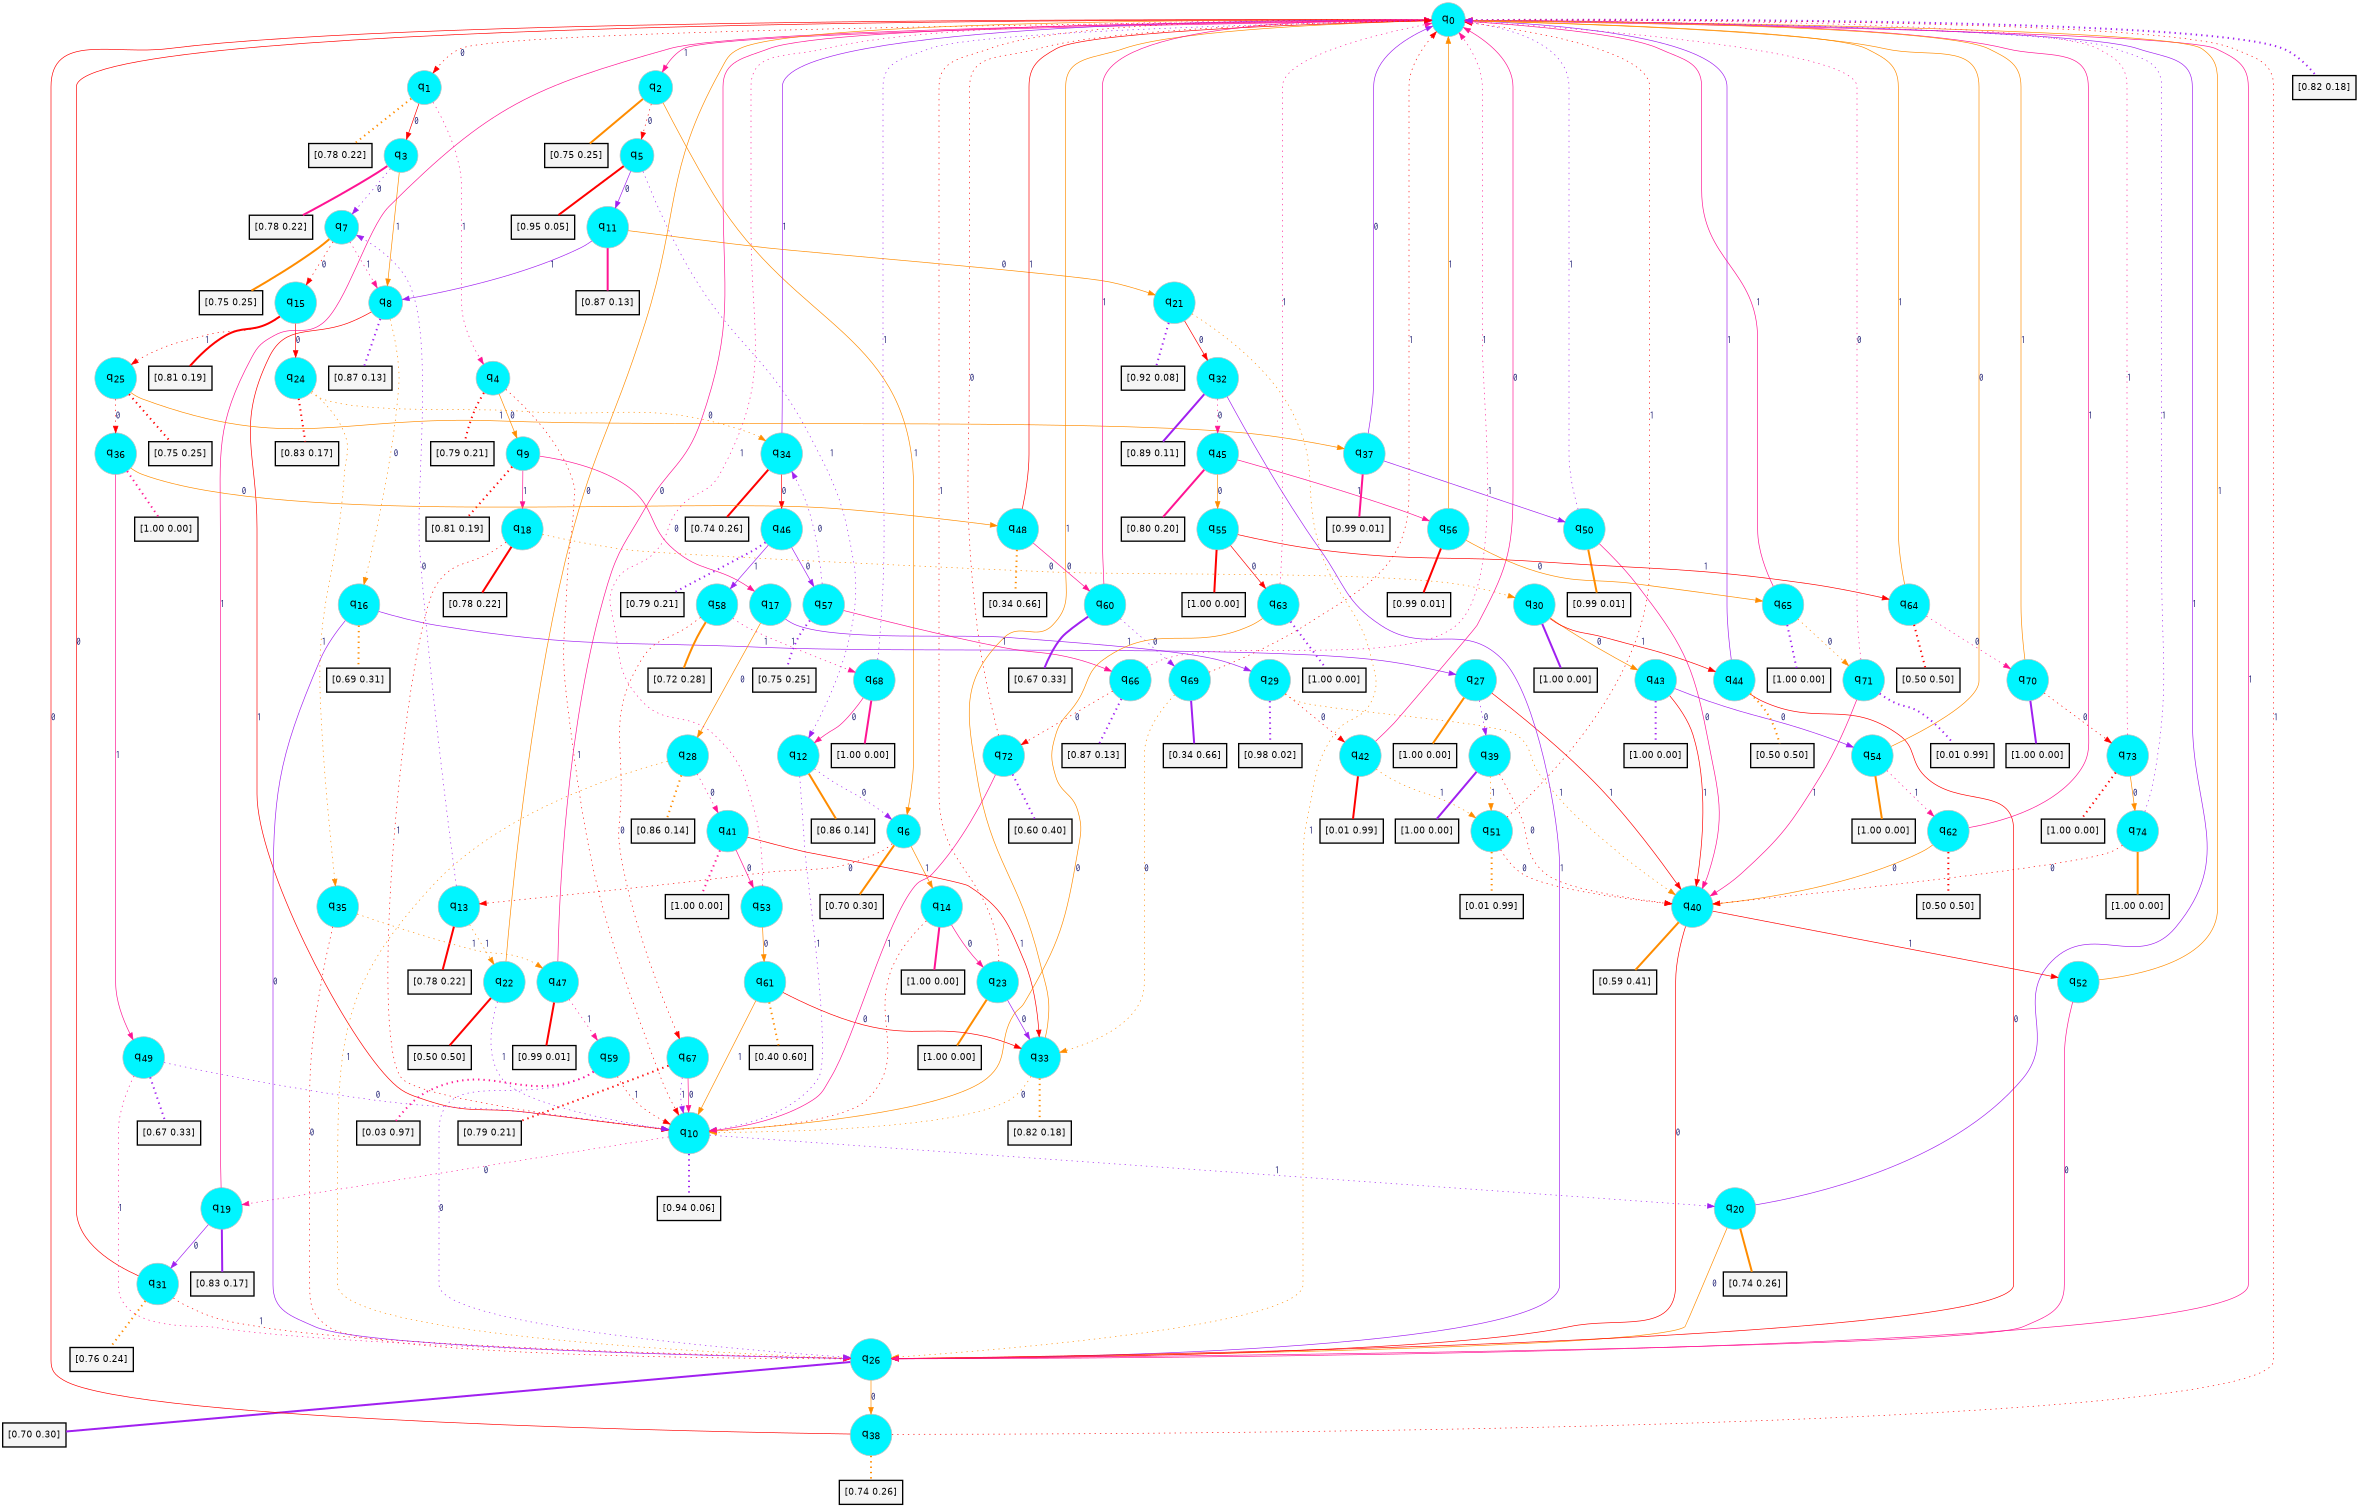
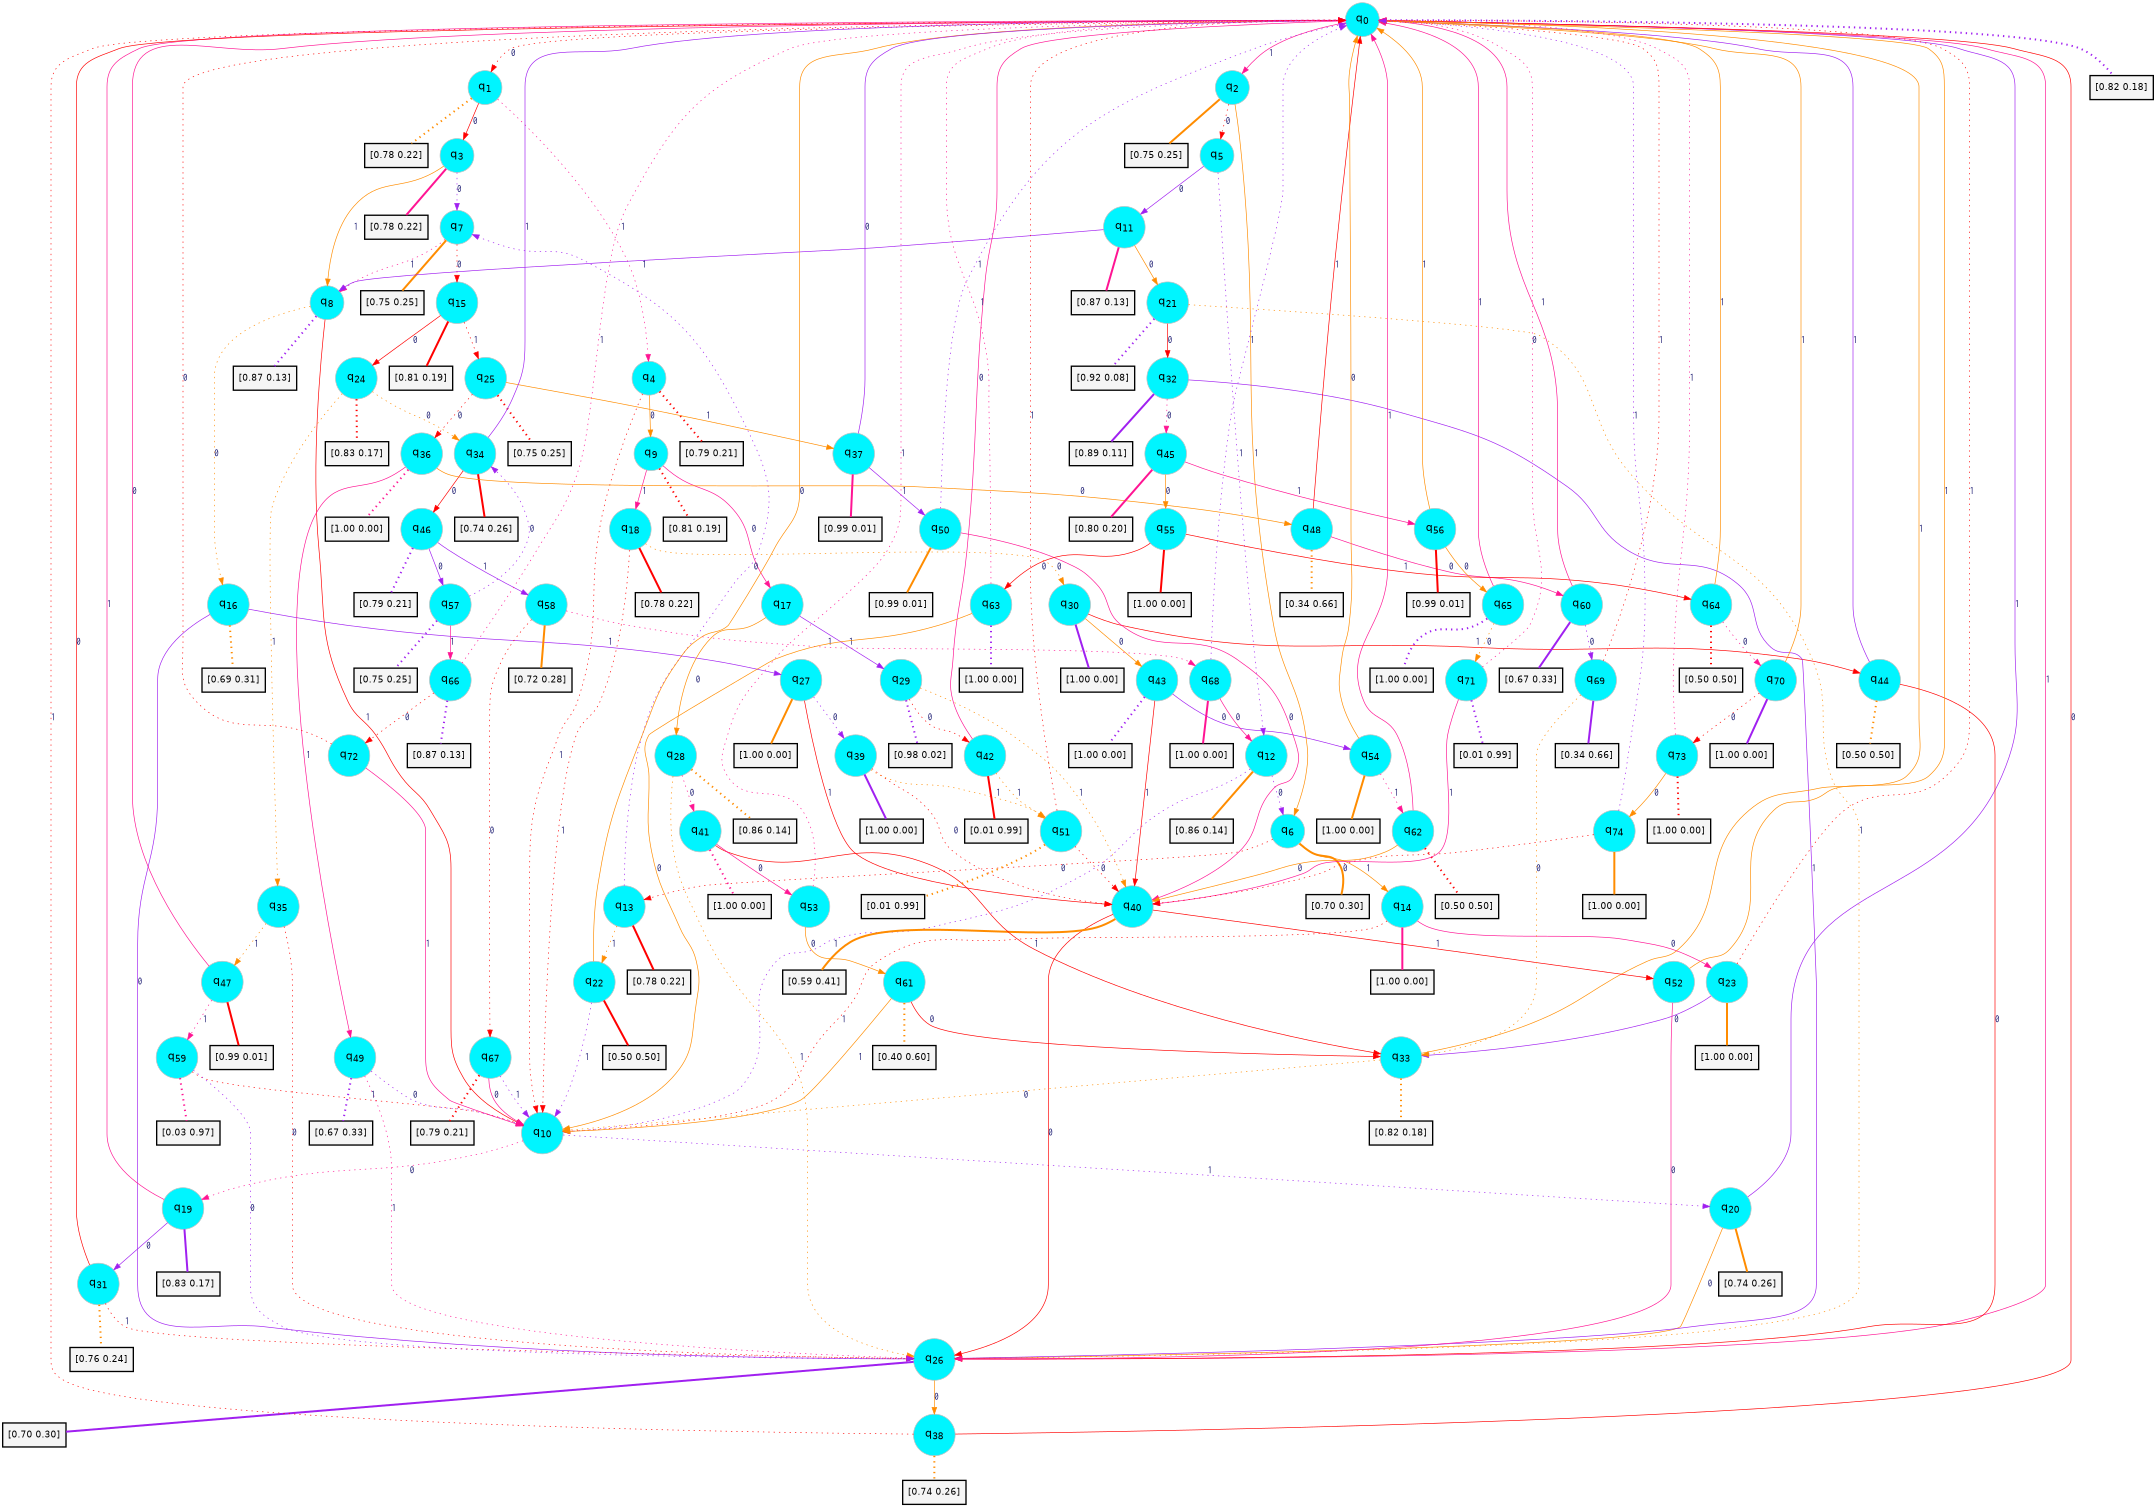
node "[0.95 0.05]": removed
node "[0.60 0.40]": removed
node "[0.94 0.06]": removed
